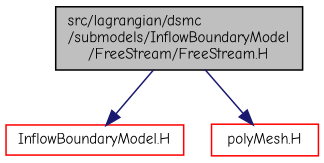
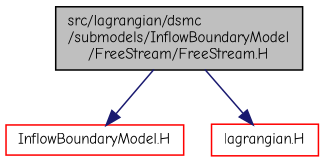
node "polyMesh.H": label "polyMesh.H" -> "lagrangian.H"
